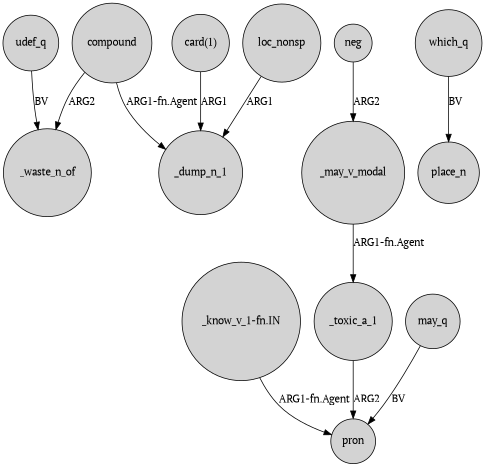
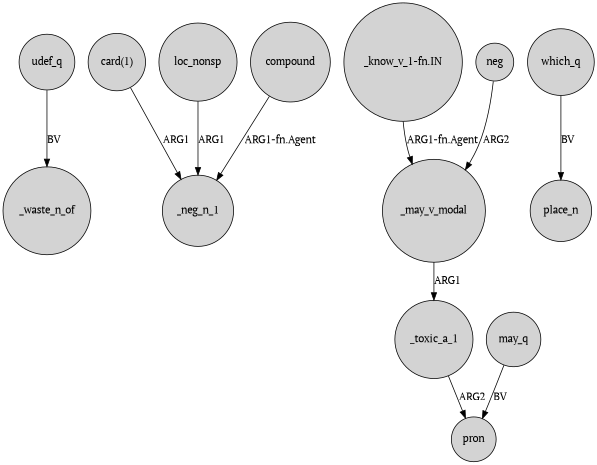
edge "compound" -> "_waste_n_of": removed, label "ARG2"
node "_dump_n_1": label "_dump_n_1" -> "_neg_n_1"
edge "_may_v_modal" -> "_toxic_a_1": label "ARG1-fn.Agent" -> "ARG1"
edge "_know_v_1-fn.IN" -> "pron": now "_know_v_1-fn.IN" -> "_may_v_modal"
